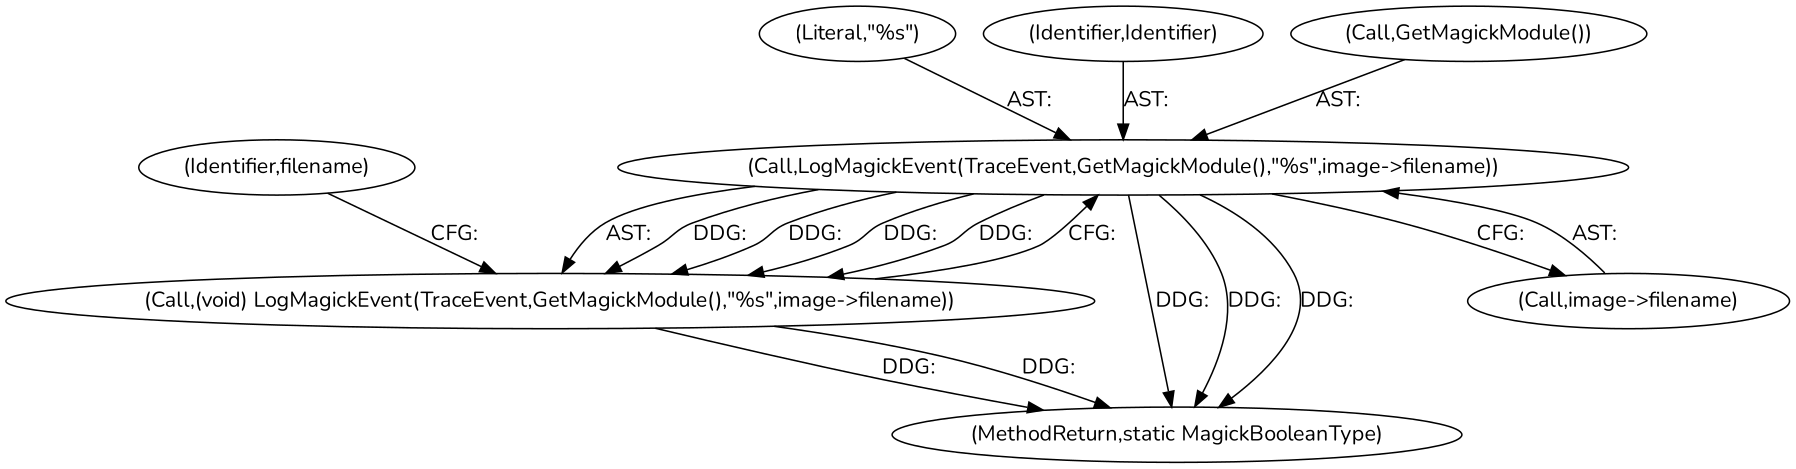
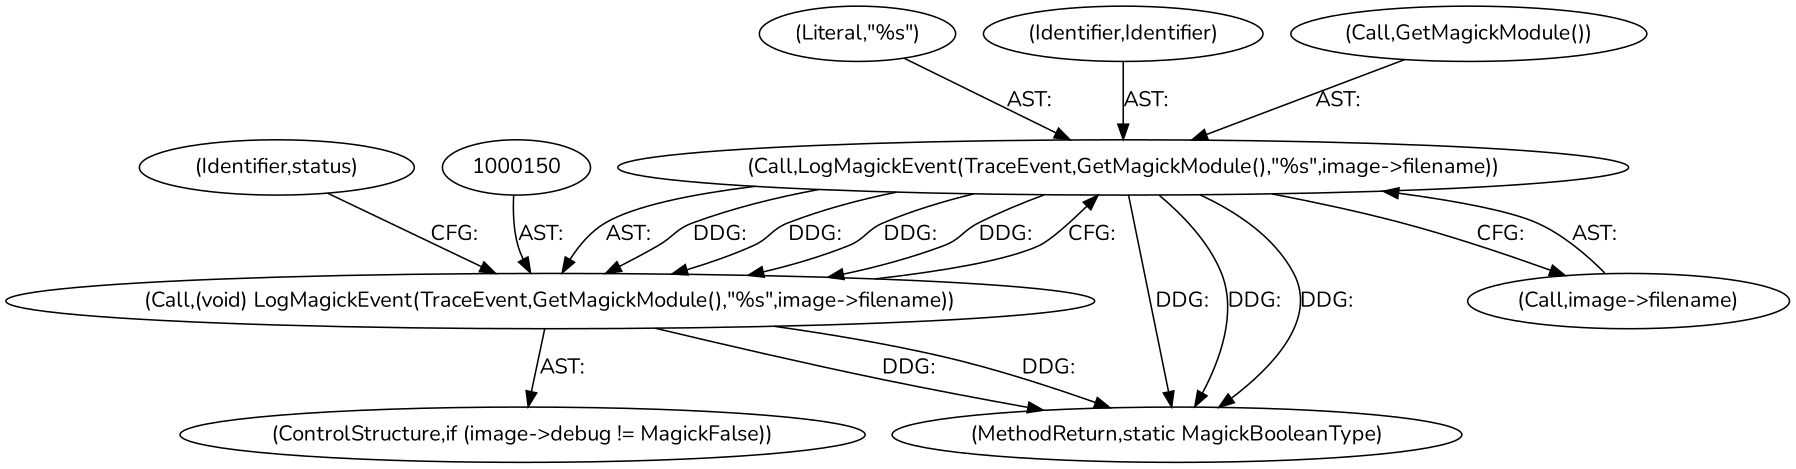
node "(Identifier,filename)": label "(Identifier,filename)" -> "(Identifier,status)"
node "1000150": added
node "(ControlStructure,if (image->debug != MagickFalse))": added
